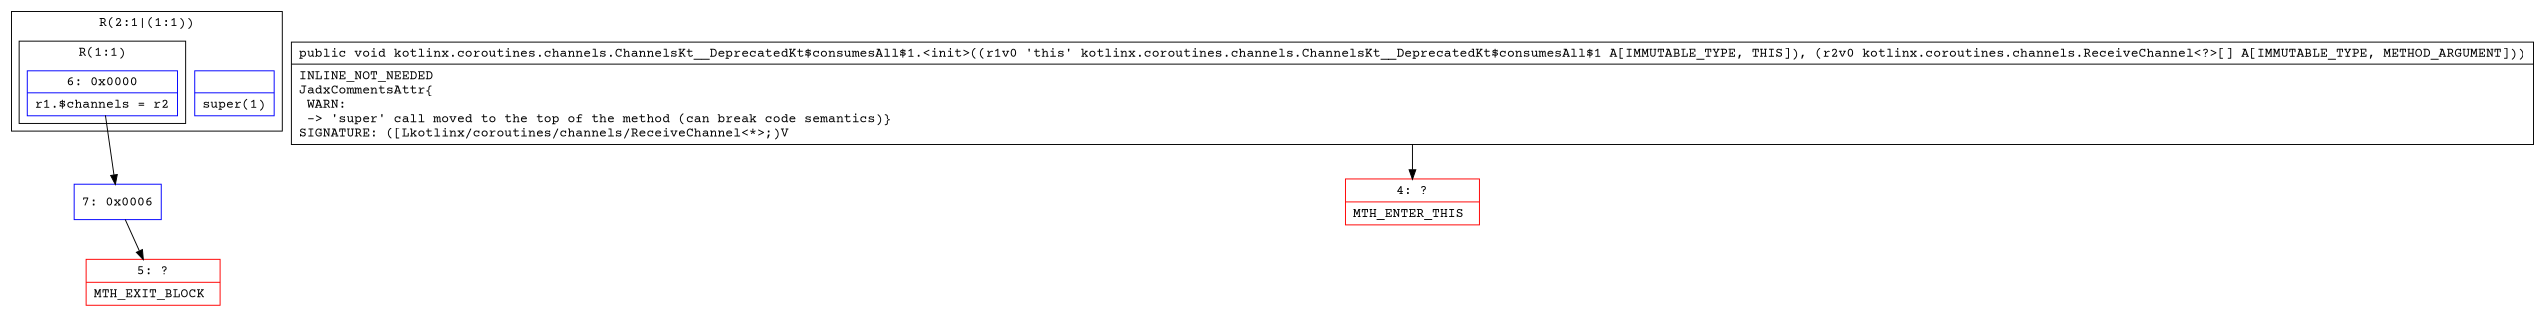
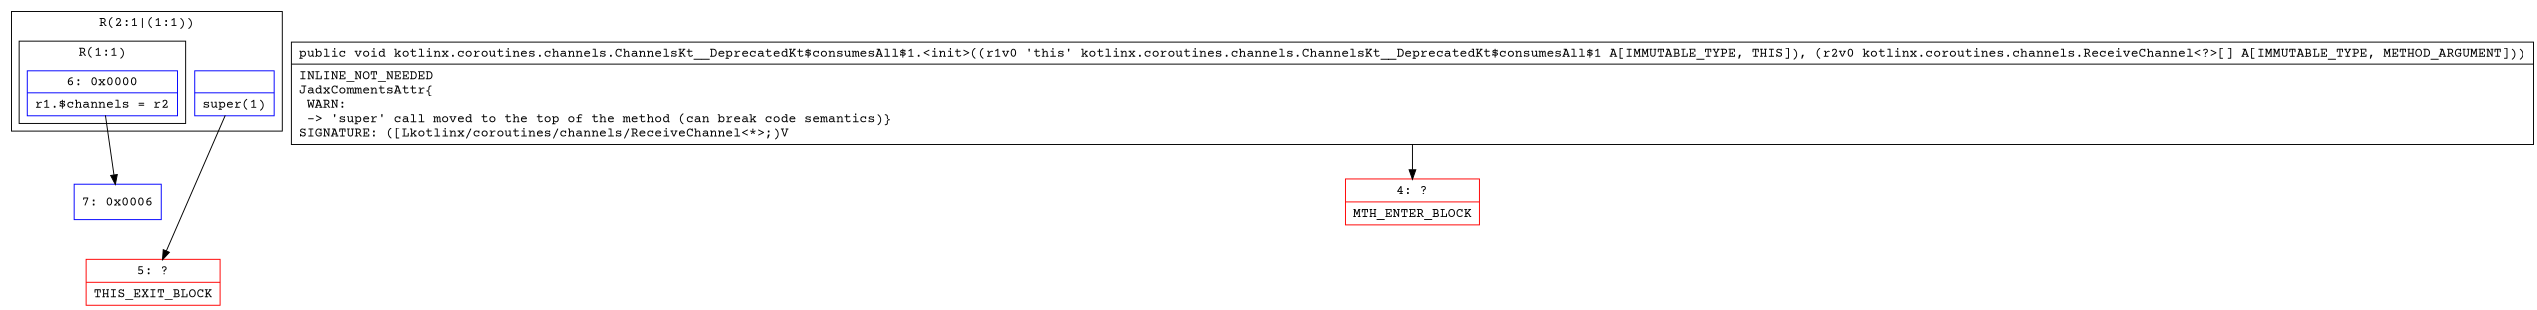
node "4: ?": text "MTH_ENTER_THIS" -> "MTH_ENTER_BLOCK"
edge "7: 0x0006" -> "5: ?": now "super(1)" -> "5: ?"
node "5: ?": text "MTH_EXIT_BLOCK" -> "THIS_EXIT_BLOCK"
